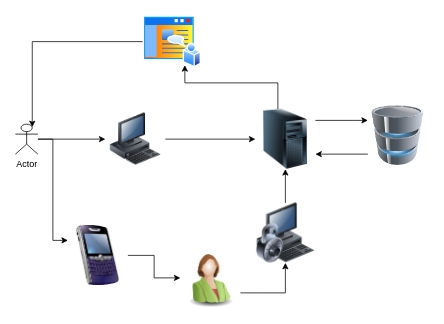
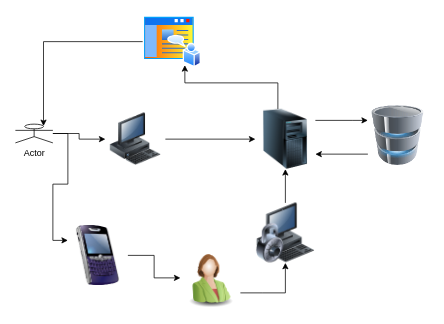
node "Actor": size 23x30 -> 38x19
